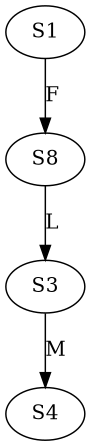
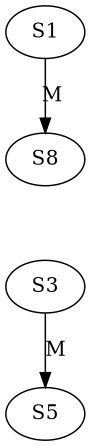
edge "S1" -> "S8": label "F" -> "M"
edge "S8" -> "S3": removed, label "L"
node "S4": label "S4" -> "S5"
